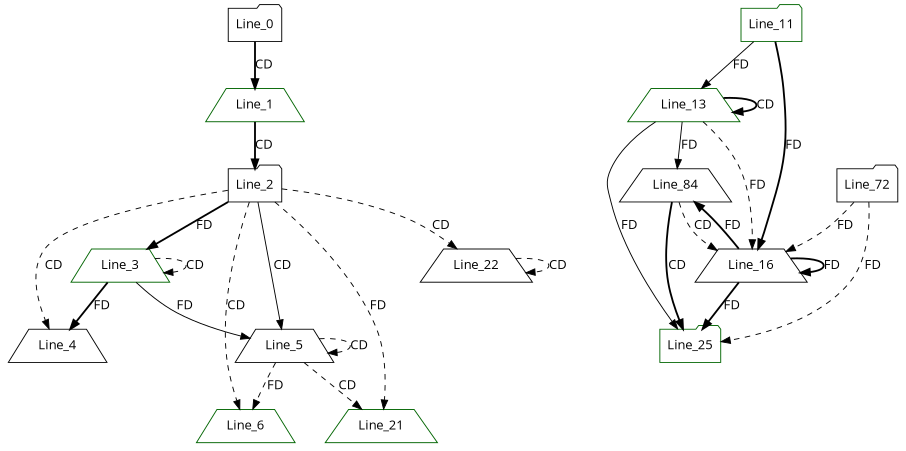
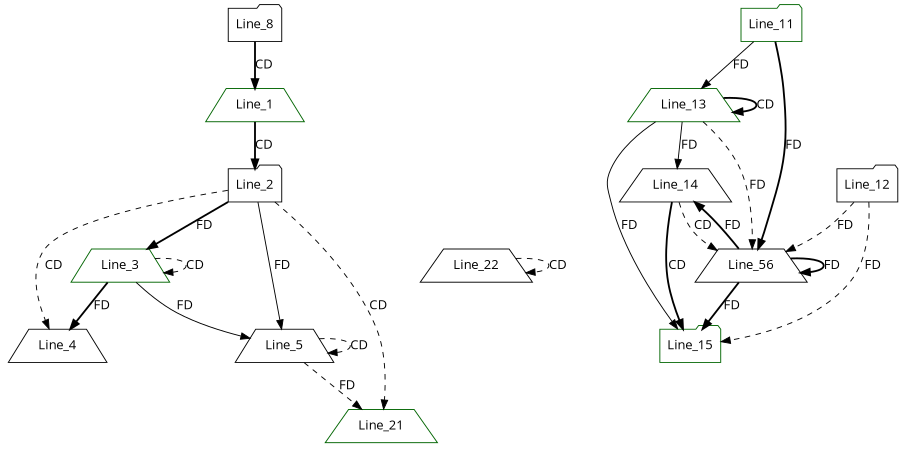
node "Line_0": label "Line_0" -> "Line_8"
node "Line_84": label "Line_84" -> "Line_14"
node "Line_72": label "Line_72" -> "Line_12"
edge "Line_2" -> "Line_22": removed, label "CD"
edge "Line_2" -> "Line_5": label "CD" -> "FD"
node "Line_16": label "Line_16" -> "Line_56"
edge "Line_2" -> "Line_21": label "FD" -> "CD"
node "Line_25": label "Line_25" -> "Line_15"
edge "Line_5" -> "Line_21": label "CD" -> "FD"
node "Line_6": removed
